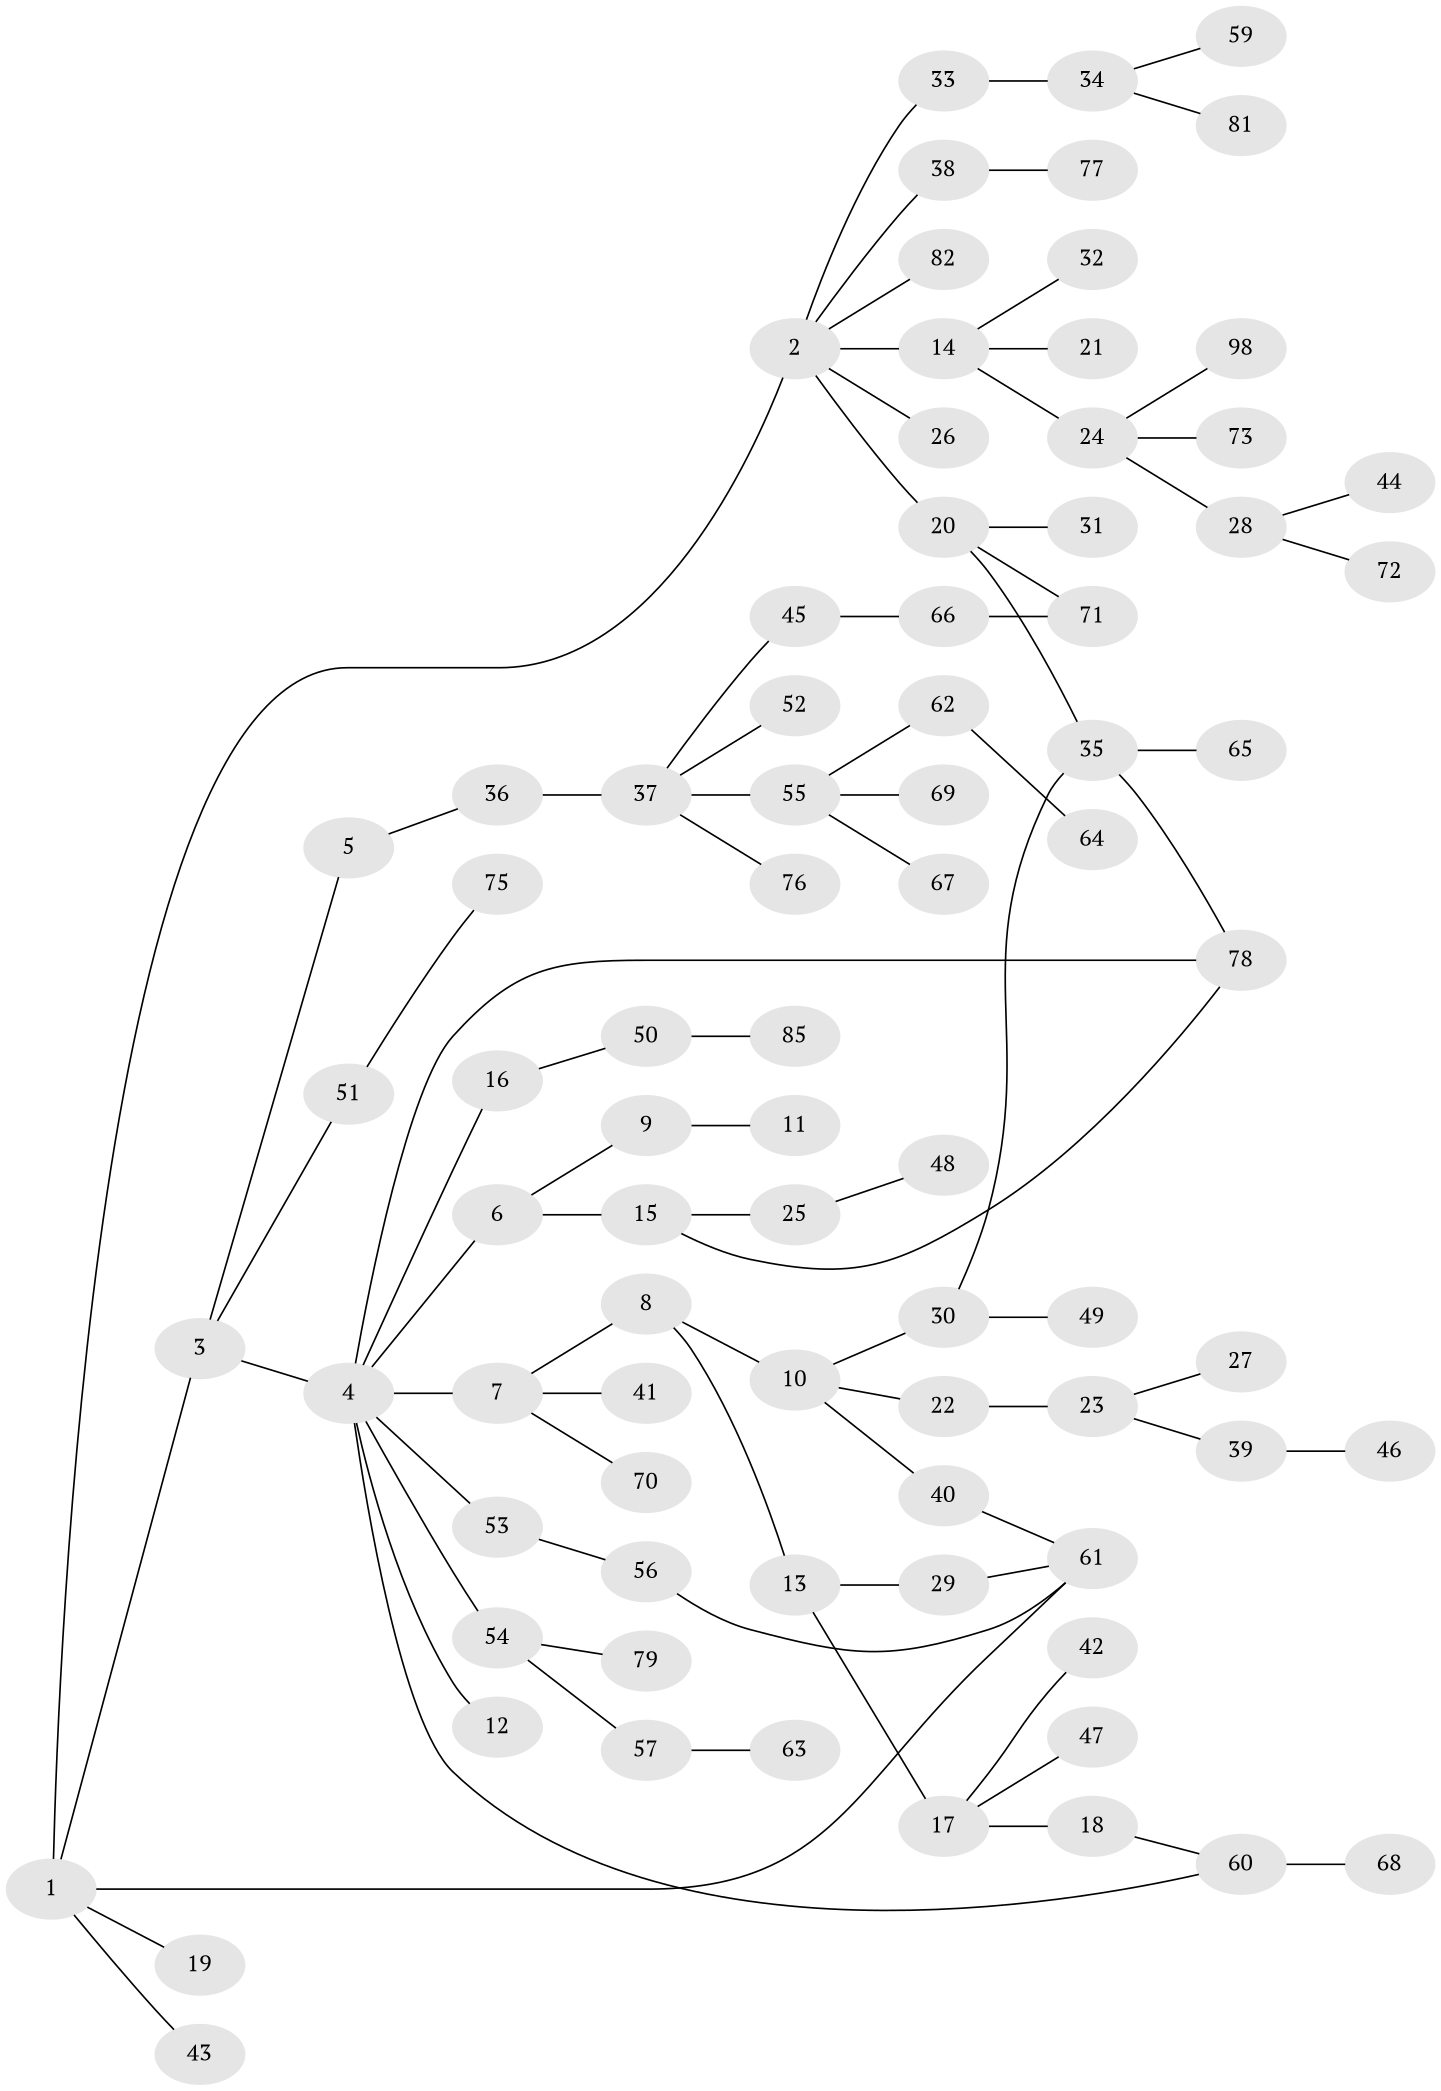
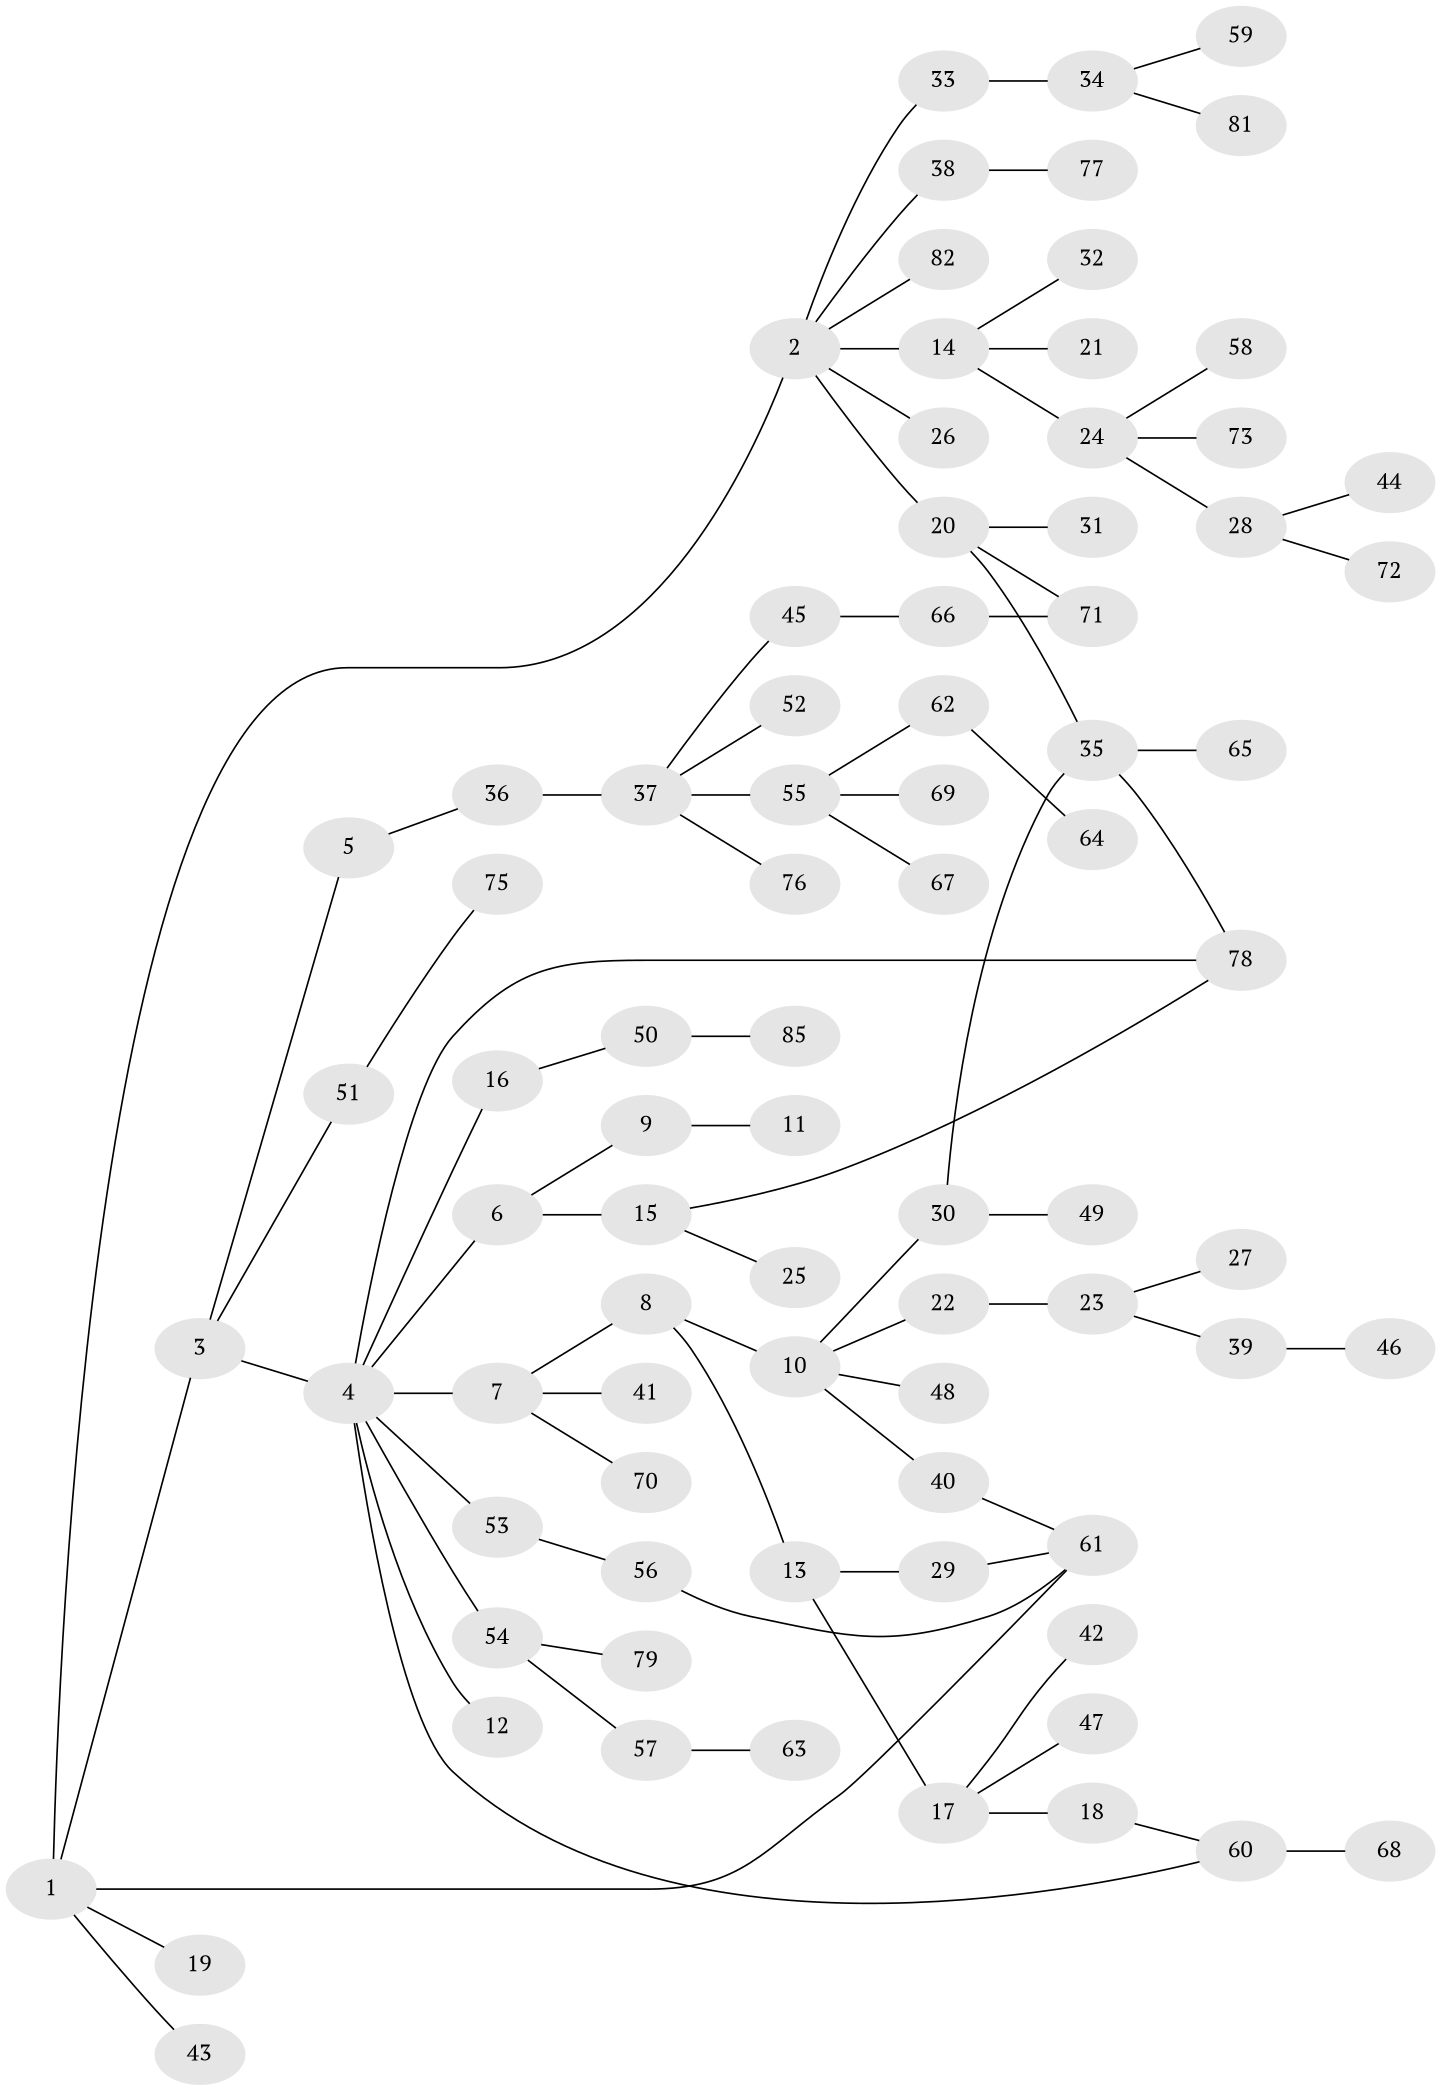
node "98": label "98" -> "58"
edge "48" -- "25": now "48" -- "10"
